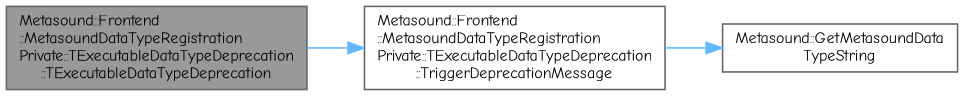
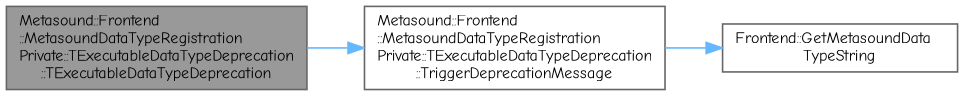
node "Metasound::GetMetasoundData TypeString": label "Metasound::GetMetasoundData TypeString" -> "Frontend::GetMetasoundData TypeString"
